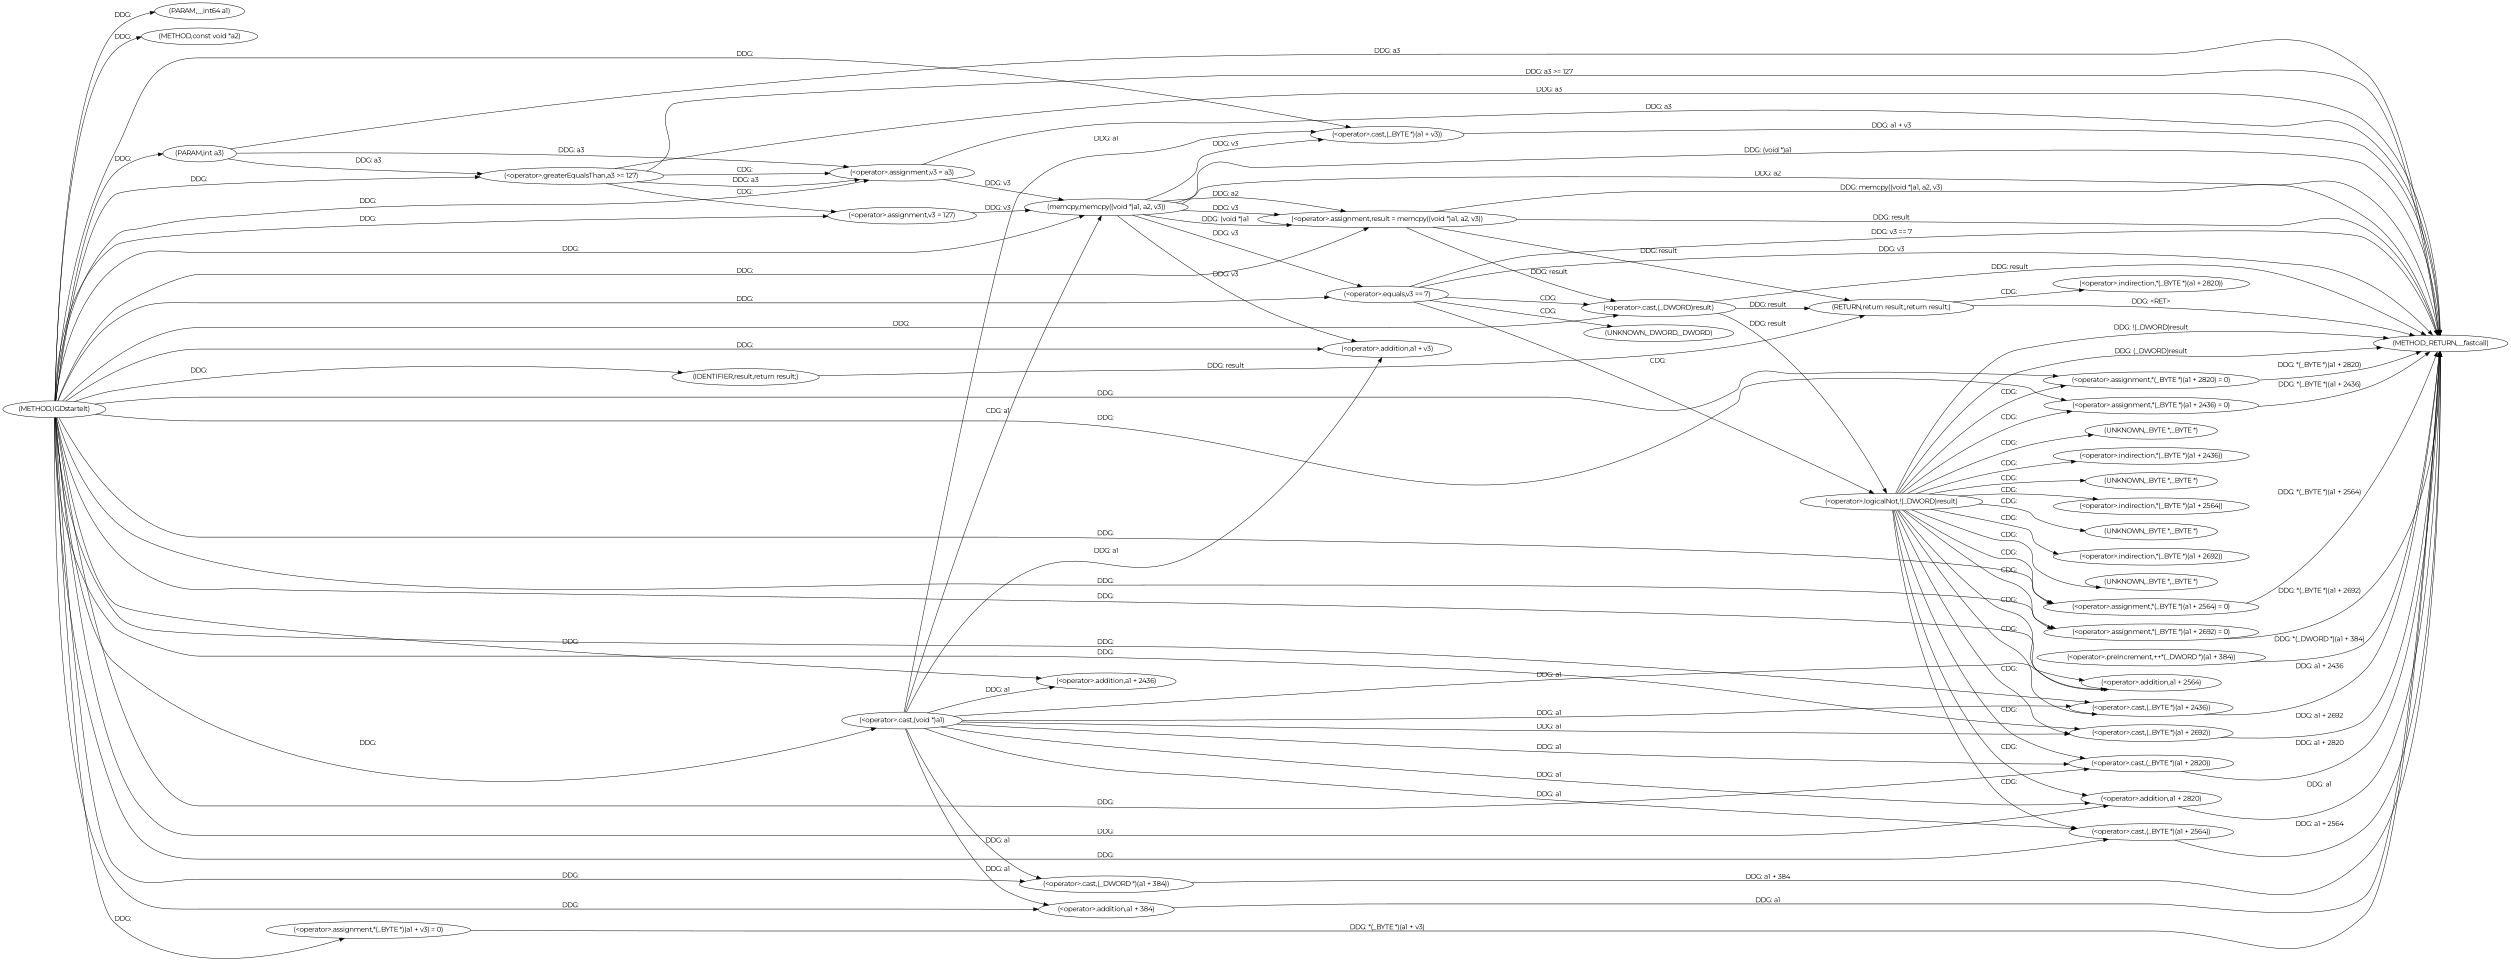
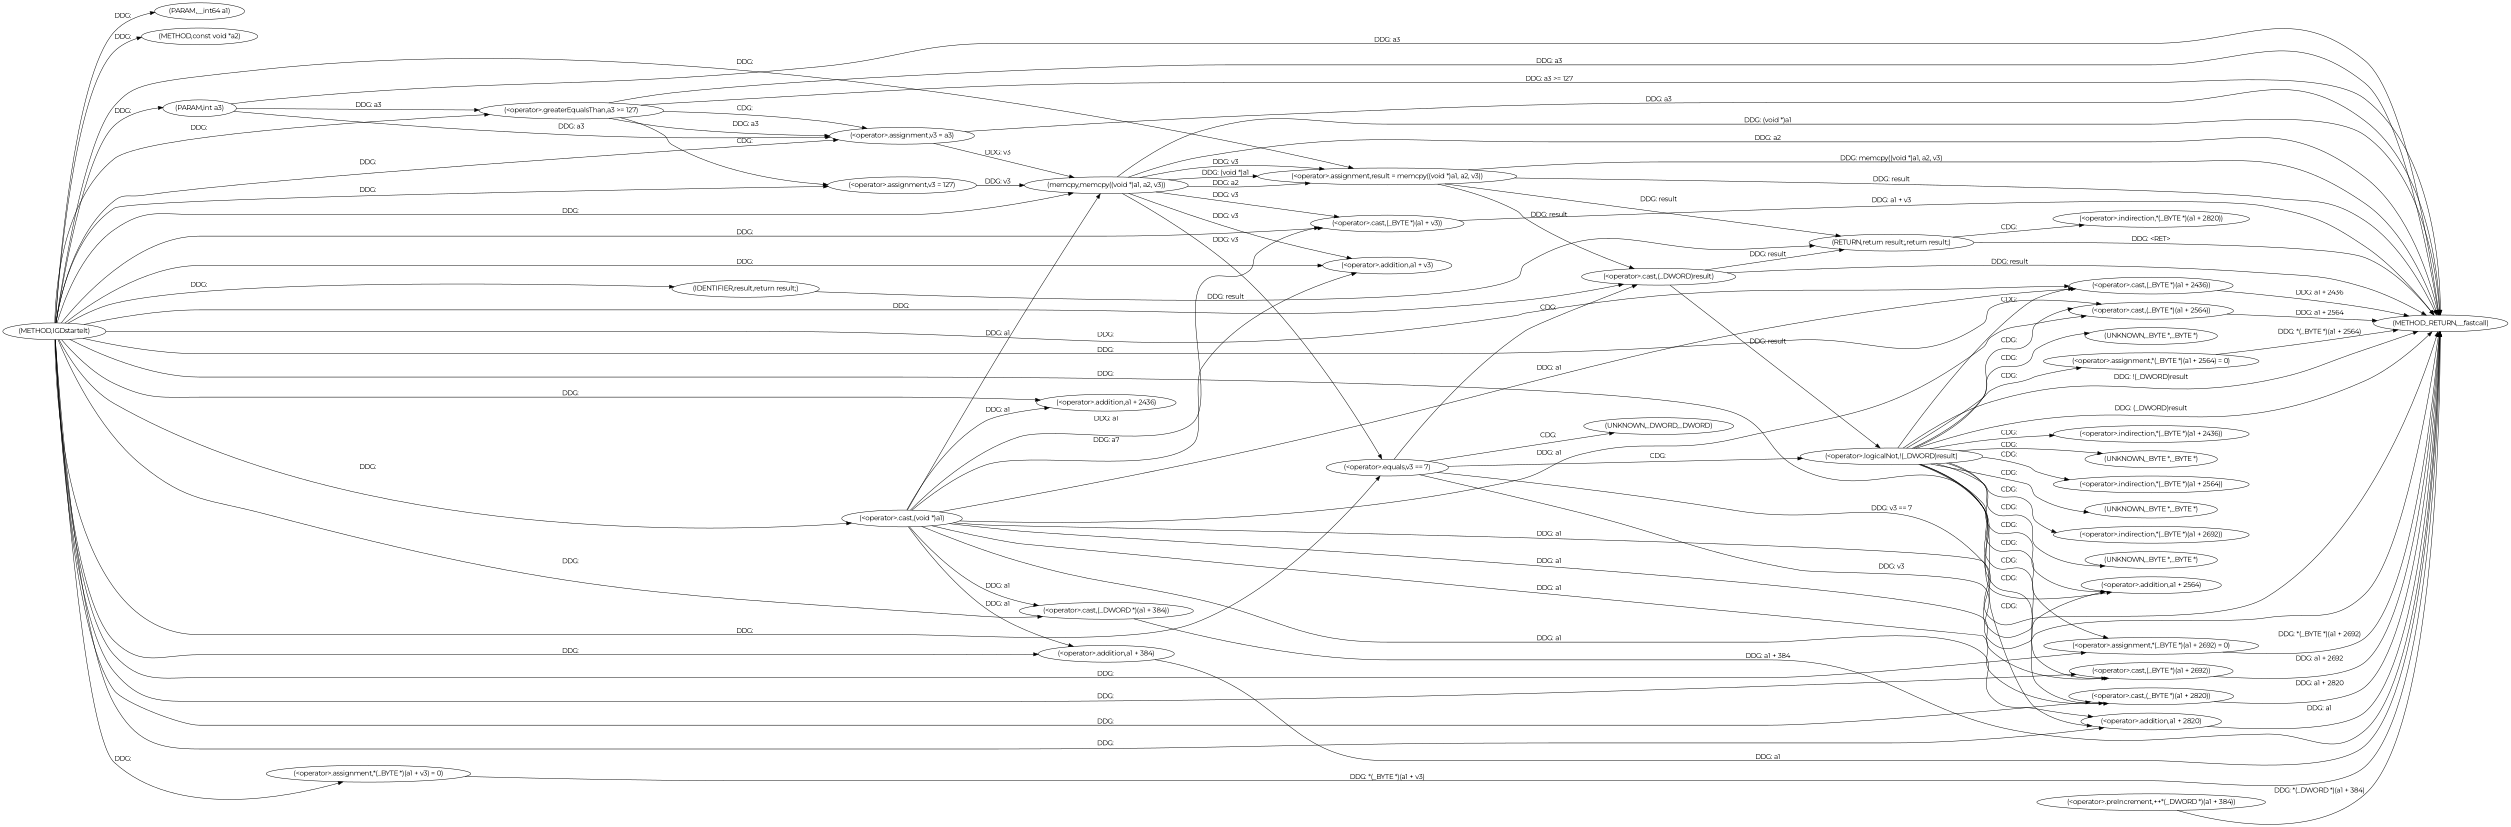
node "(<operator>.assignment,*(_BYTE *)(a1 + 2820) = 0)": removed
node "(<operator>.assignment,*(_BYTE *)(a1 + 2436) = 0)": removed
edge "(<operator>.cast,(void *)a1)" -> "(memcpy,memcpy((void *)a1, a2, v3))": label "CDG: a1" -> "DDG: a1"
edge "(METHOD,IGDstartelt)" -> "(<operator>.assignment,*(_BYTE *)(a1 + 2564) = 0)": removed, label "DDG:"
edge "(<operator>.cast,(void *)a1)" -> "(<operator>.addition,a1 + v3)": label "DDG: a1" -> "DDG: a7"
